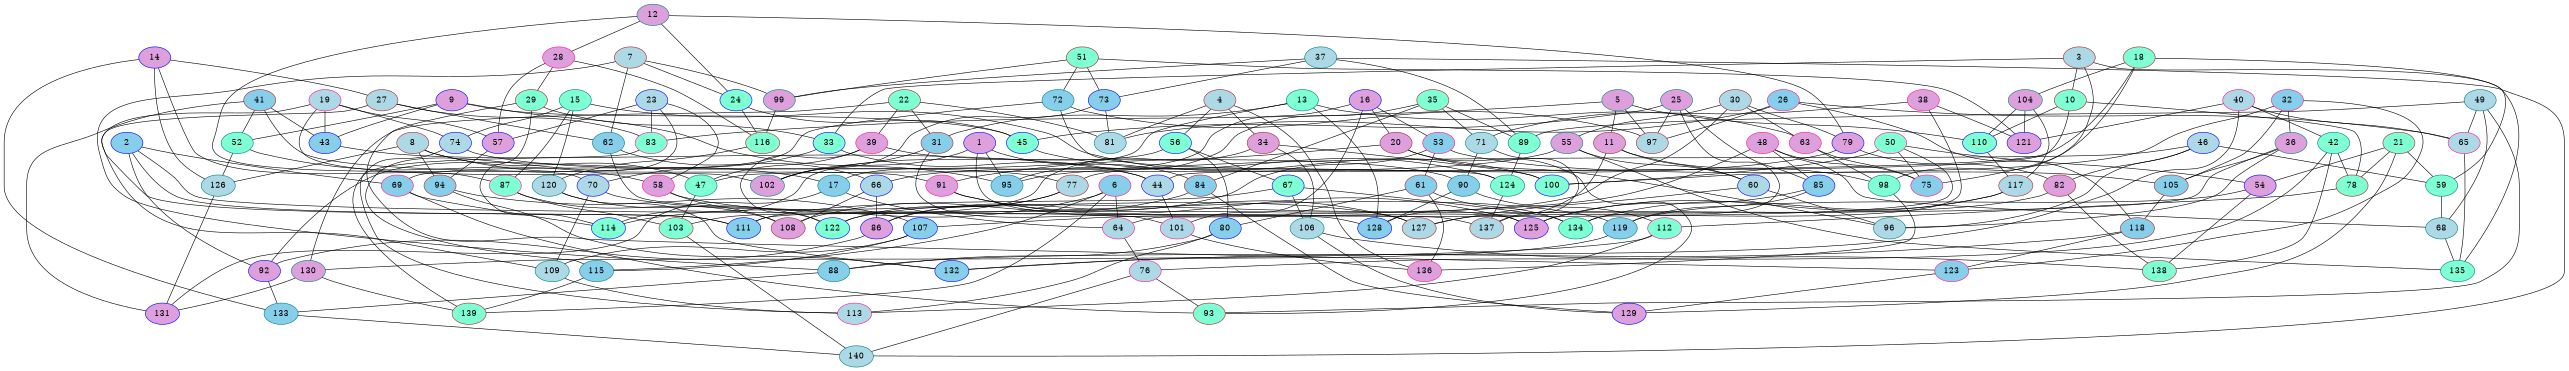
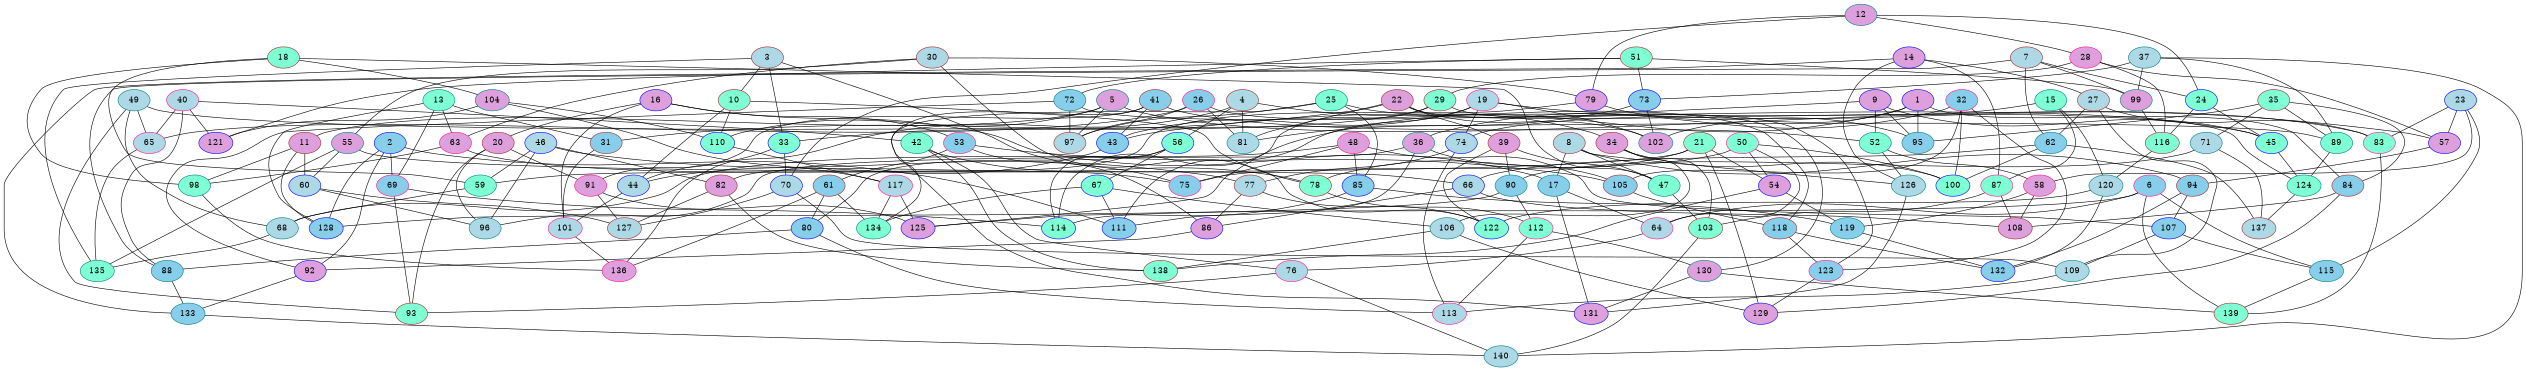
node "22": fillcolor aquamarine -> plum
node "25": fillcolor plum -> aquamarine
node "38": removed
edge "15" -- "100": now "62" -- "100"
node "39": color deeppink -> brown
edge "31" -- "102": now "22" -- "102"
node "117": color brown -> deeppink
